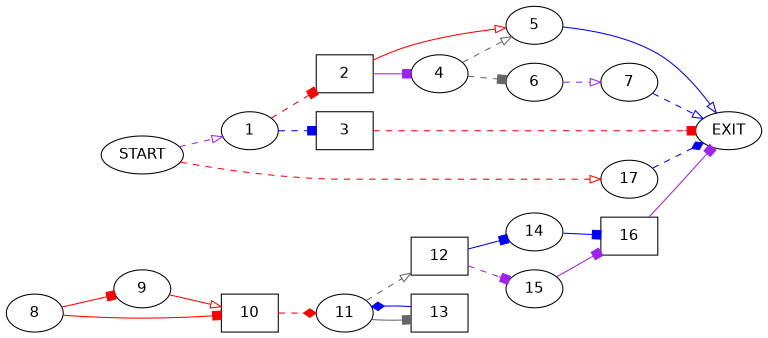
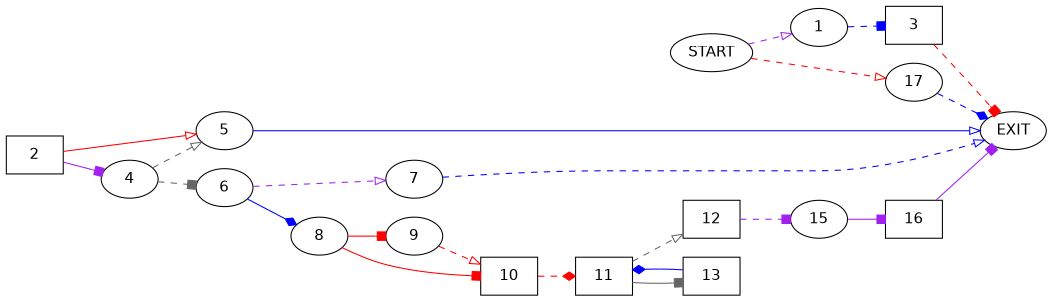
edge "1" -> "2": removed
edge "6" -> "8": added
node "14": removed
edge "9" -> "10": style solid -> dashed
node "11": shape ellipse -> box
